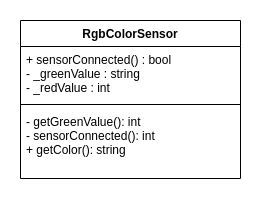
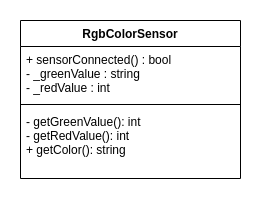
node "- getGreenValue(): int - sensorConnected(): int + getColor(): string": label "- getGreenValue(): int - sensorConnected(): int + getColor(): string" -> "- getGreenValue(): int - getRedValue(): int + getColor(): string"
